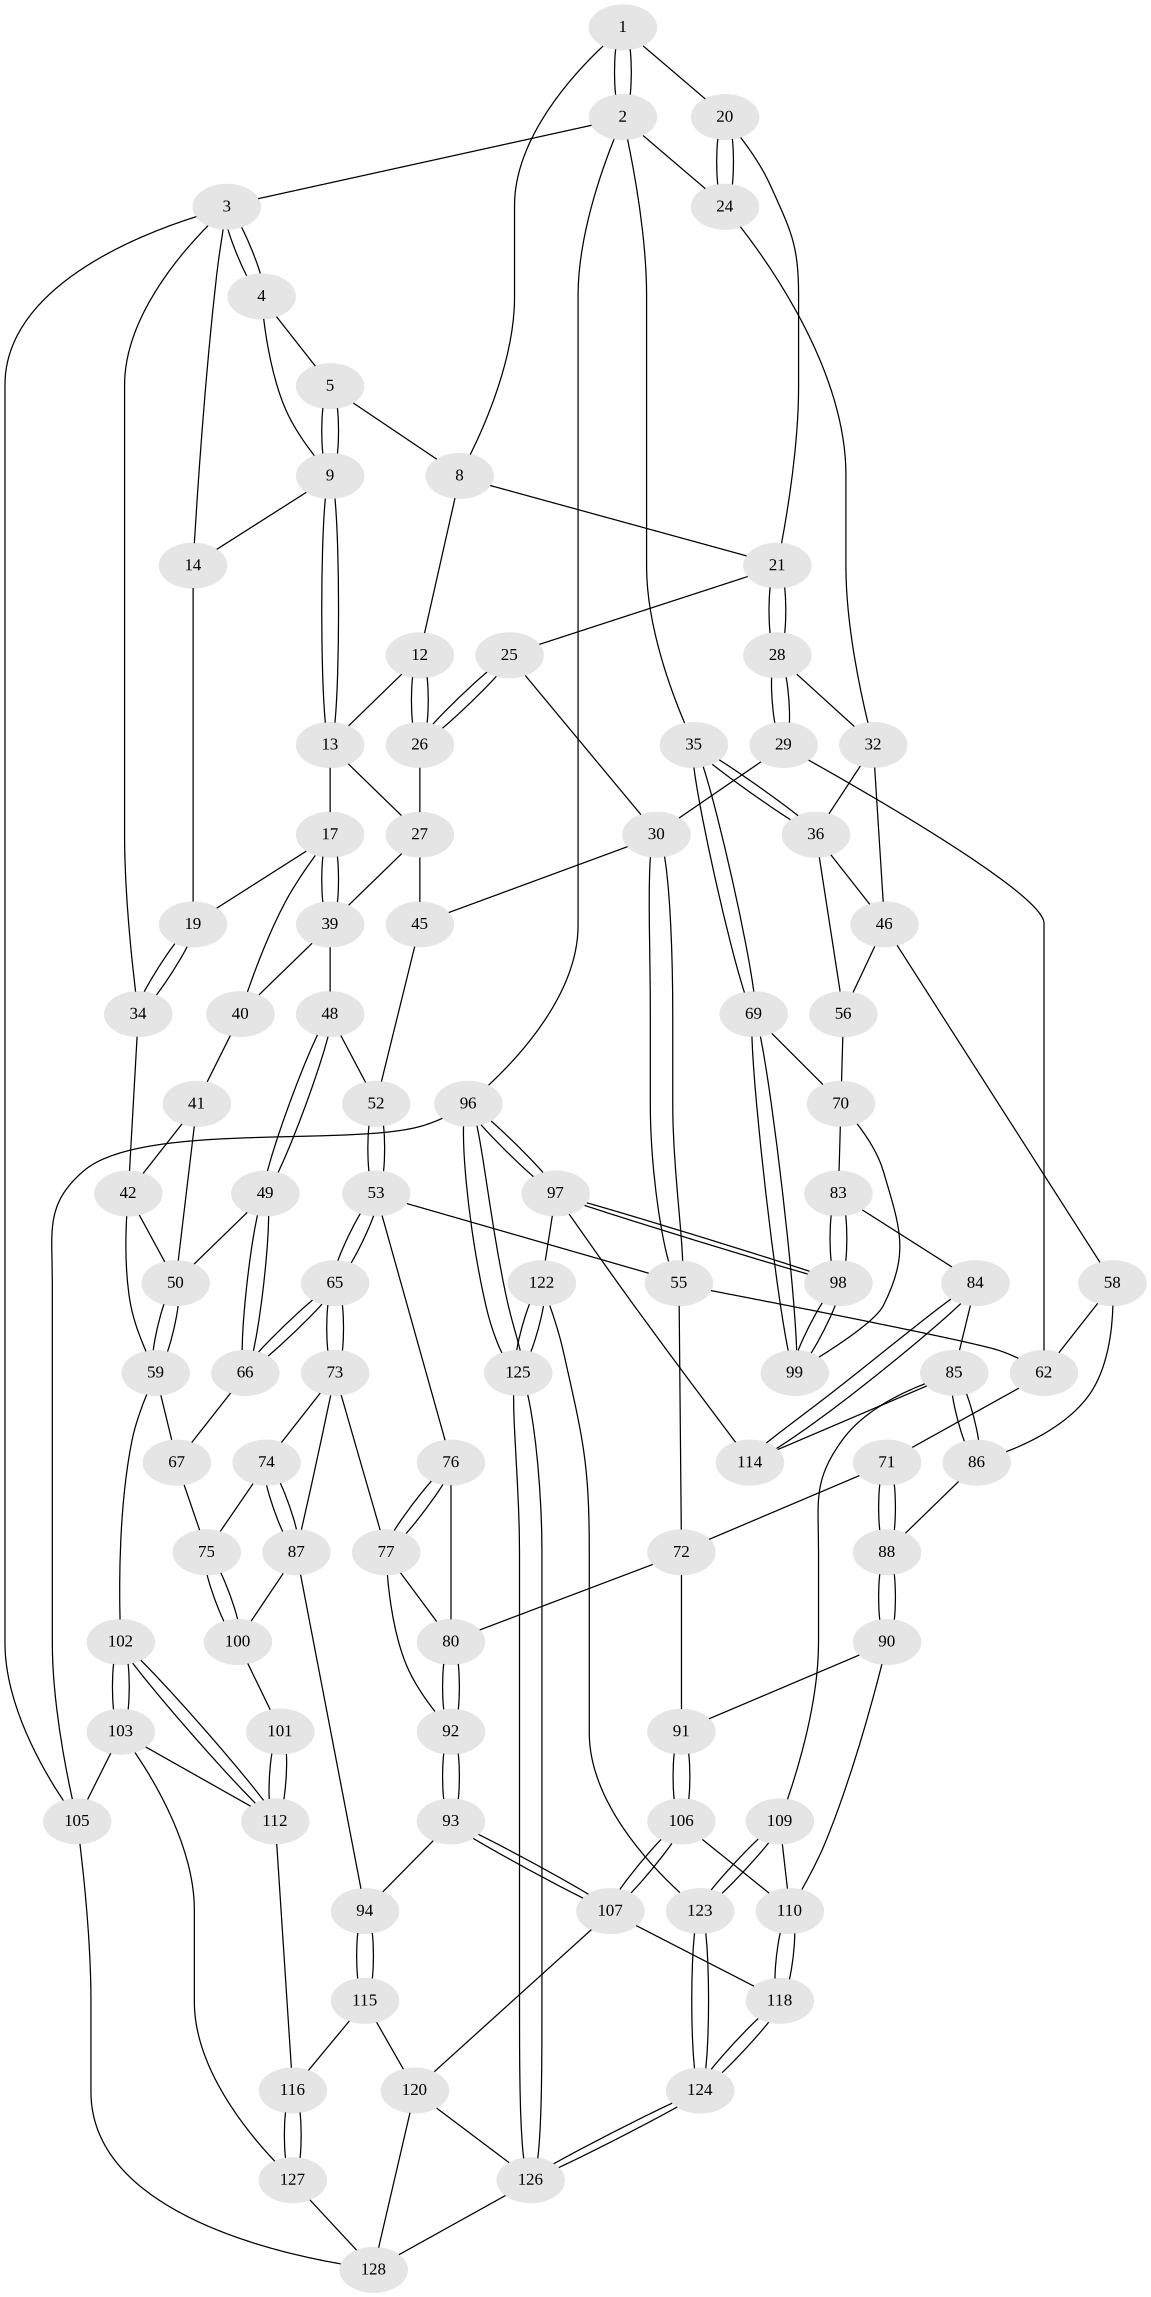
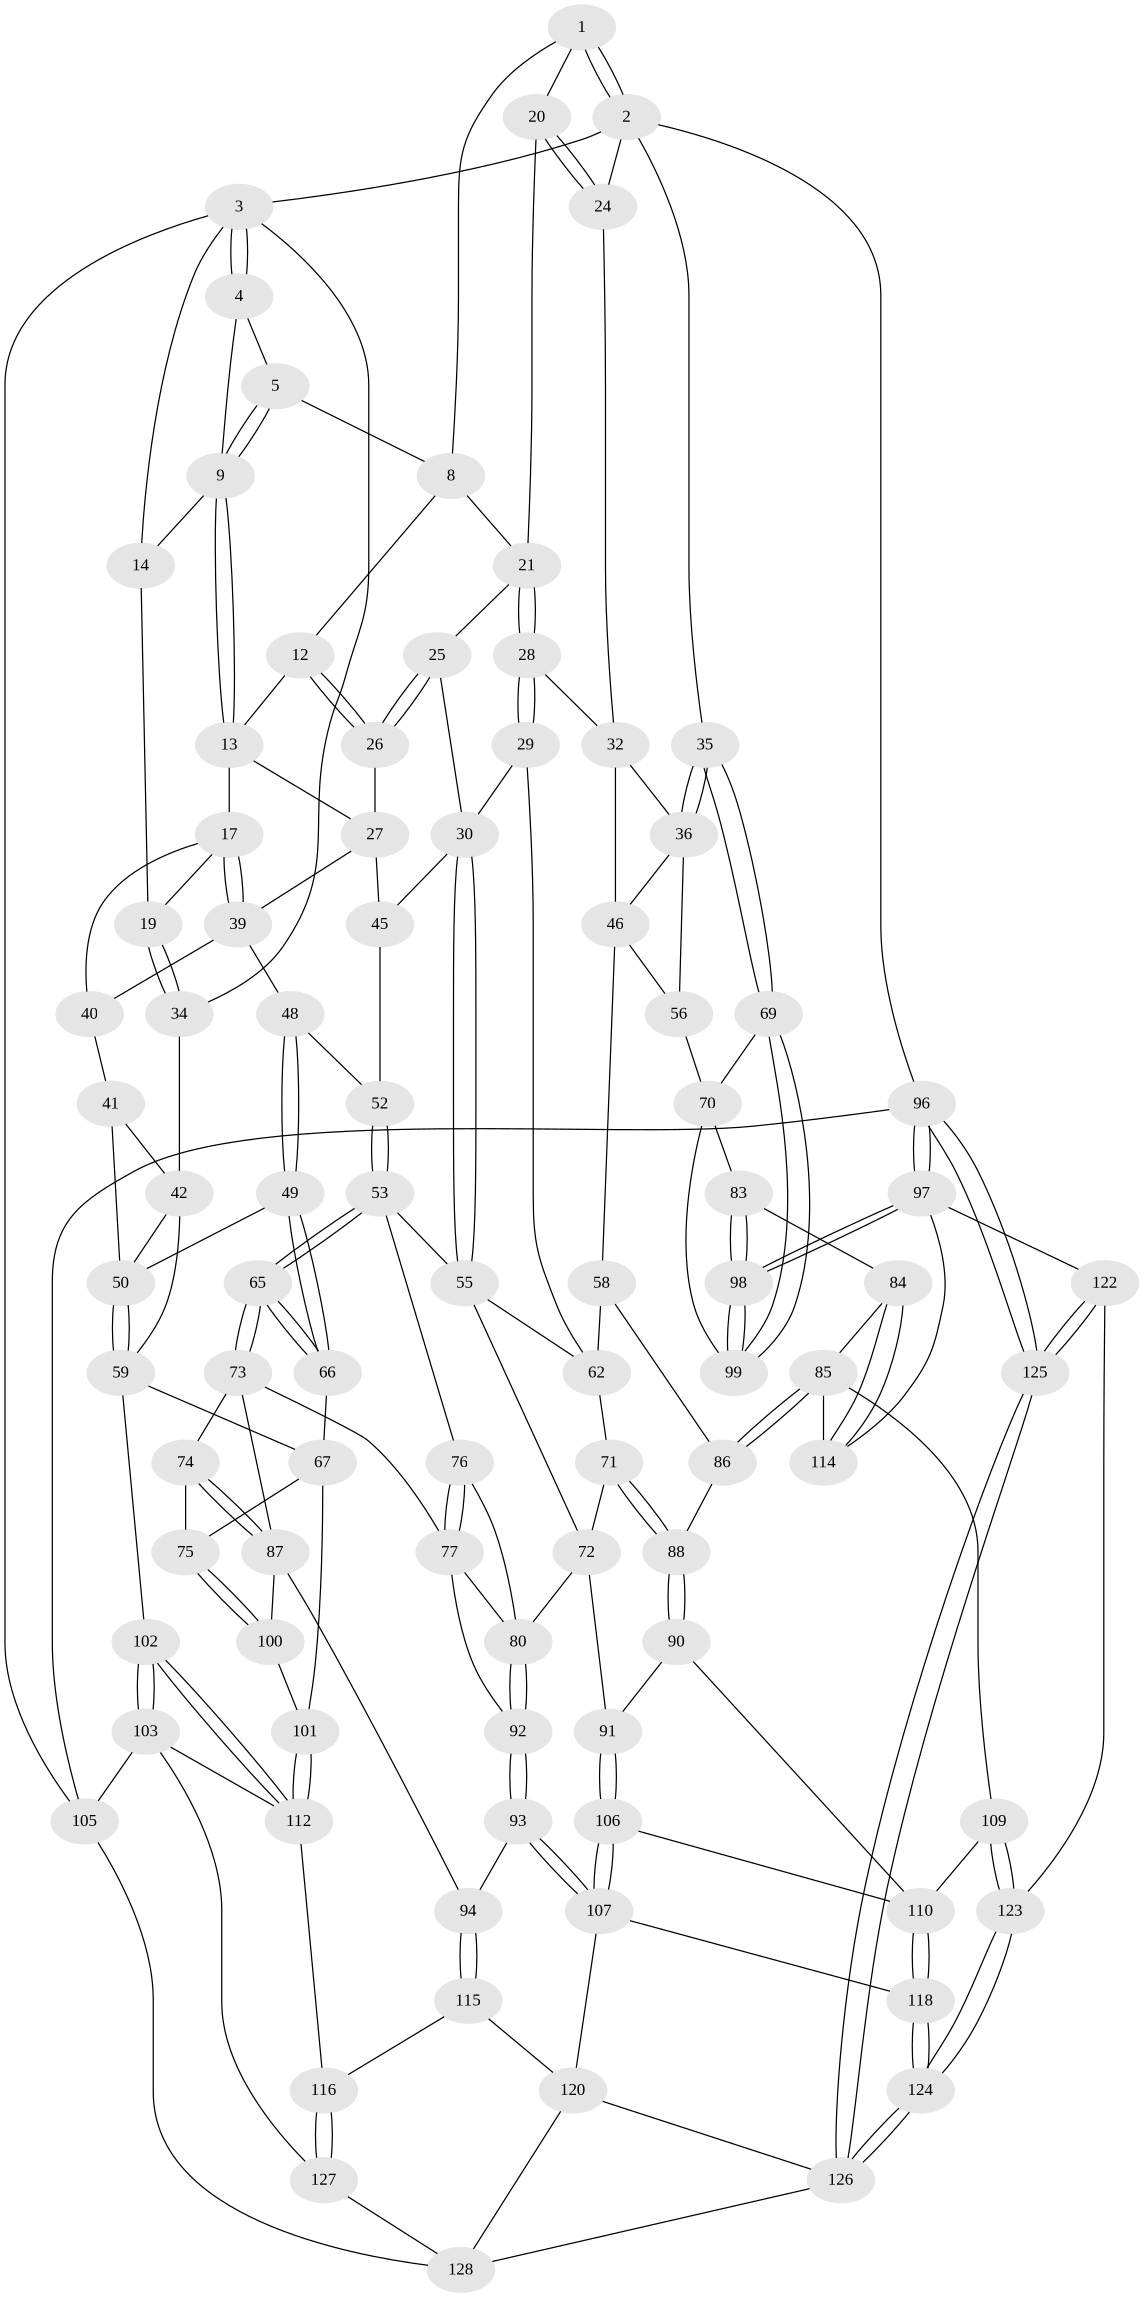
edge "67" -- "101": added
